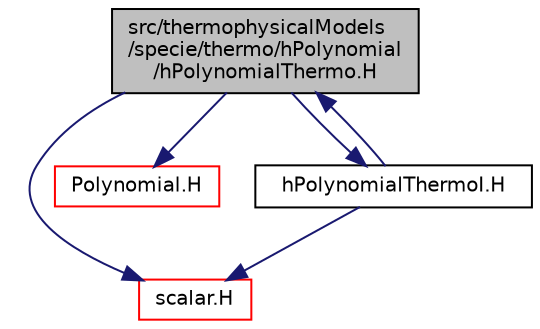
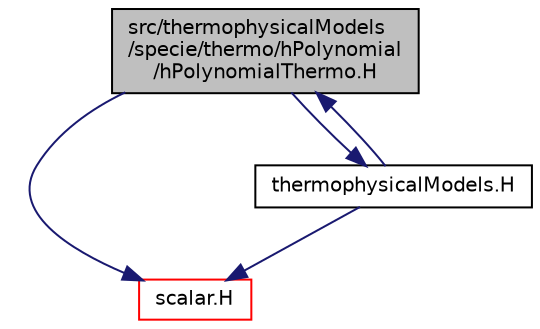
node "Polynomial.H": removed
node "hPolynomialThermoI.H": label "hPolynomialThermoI.H" -> "thermophysicalModels.H"
